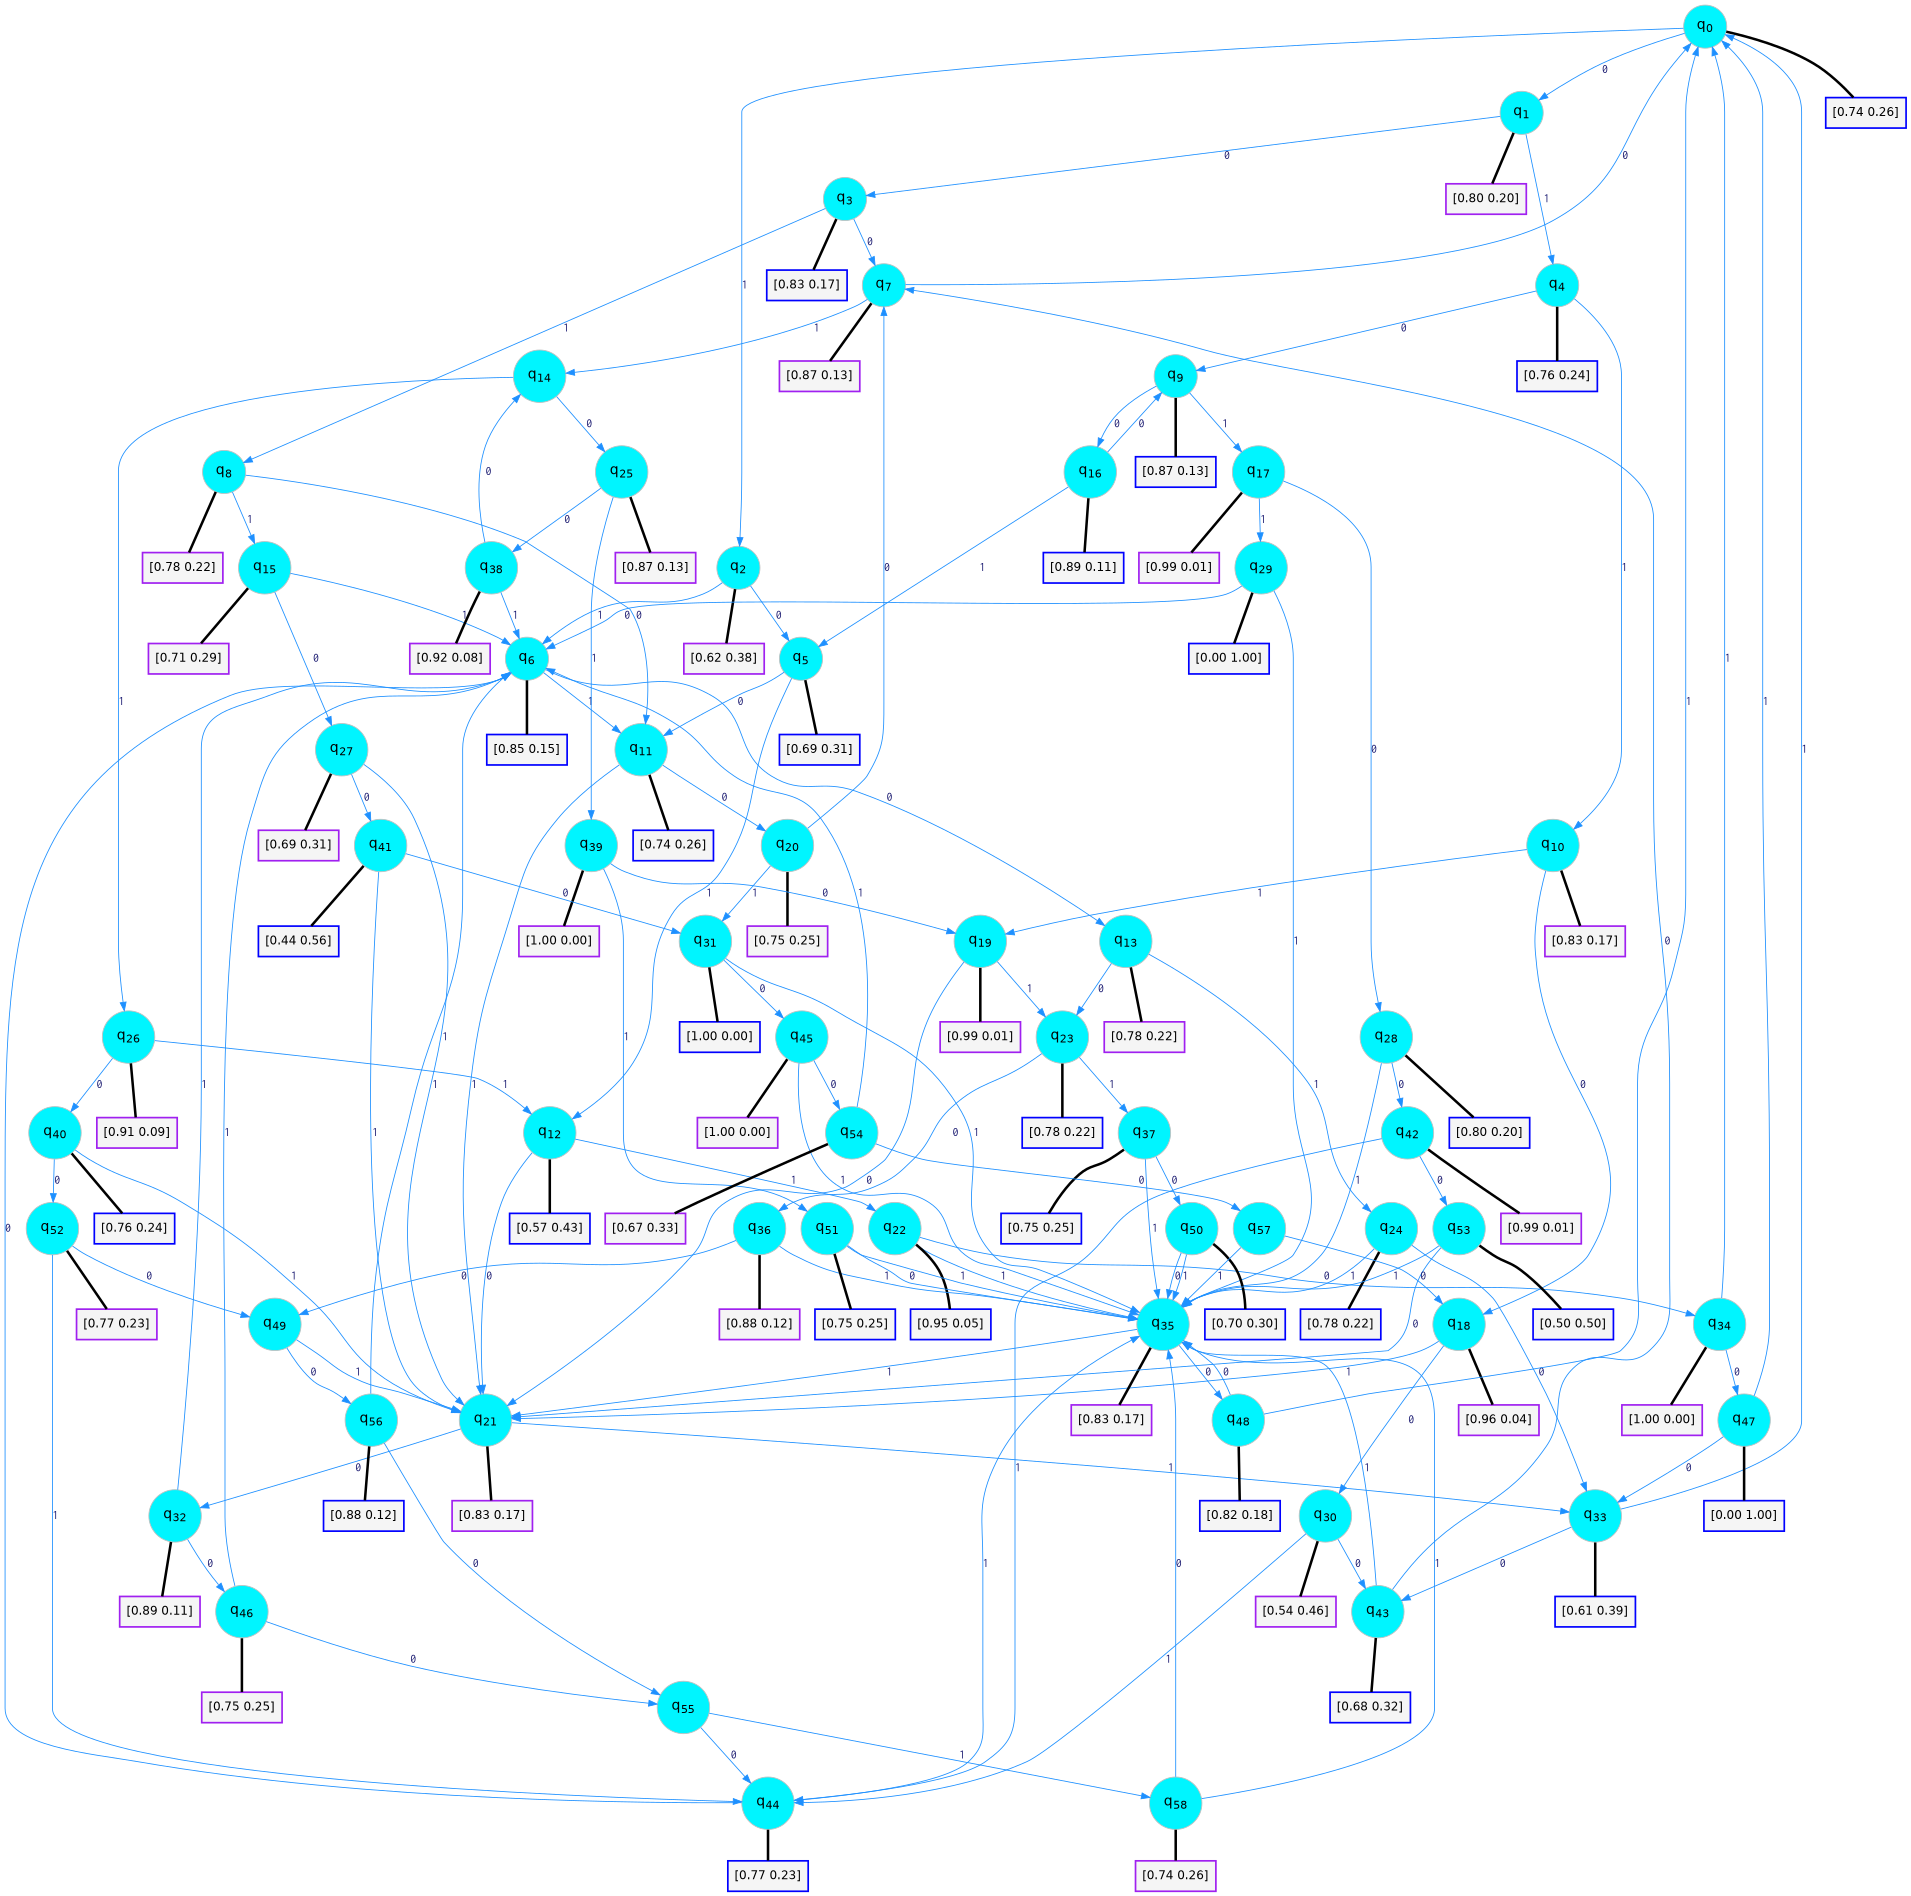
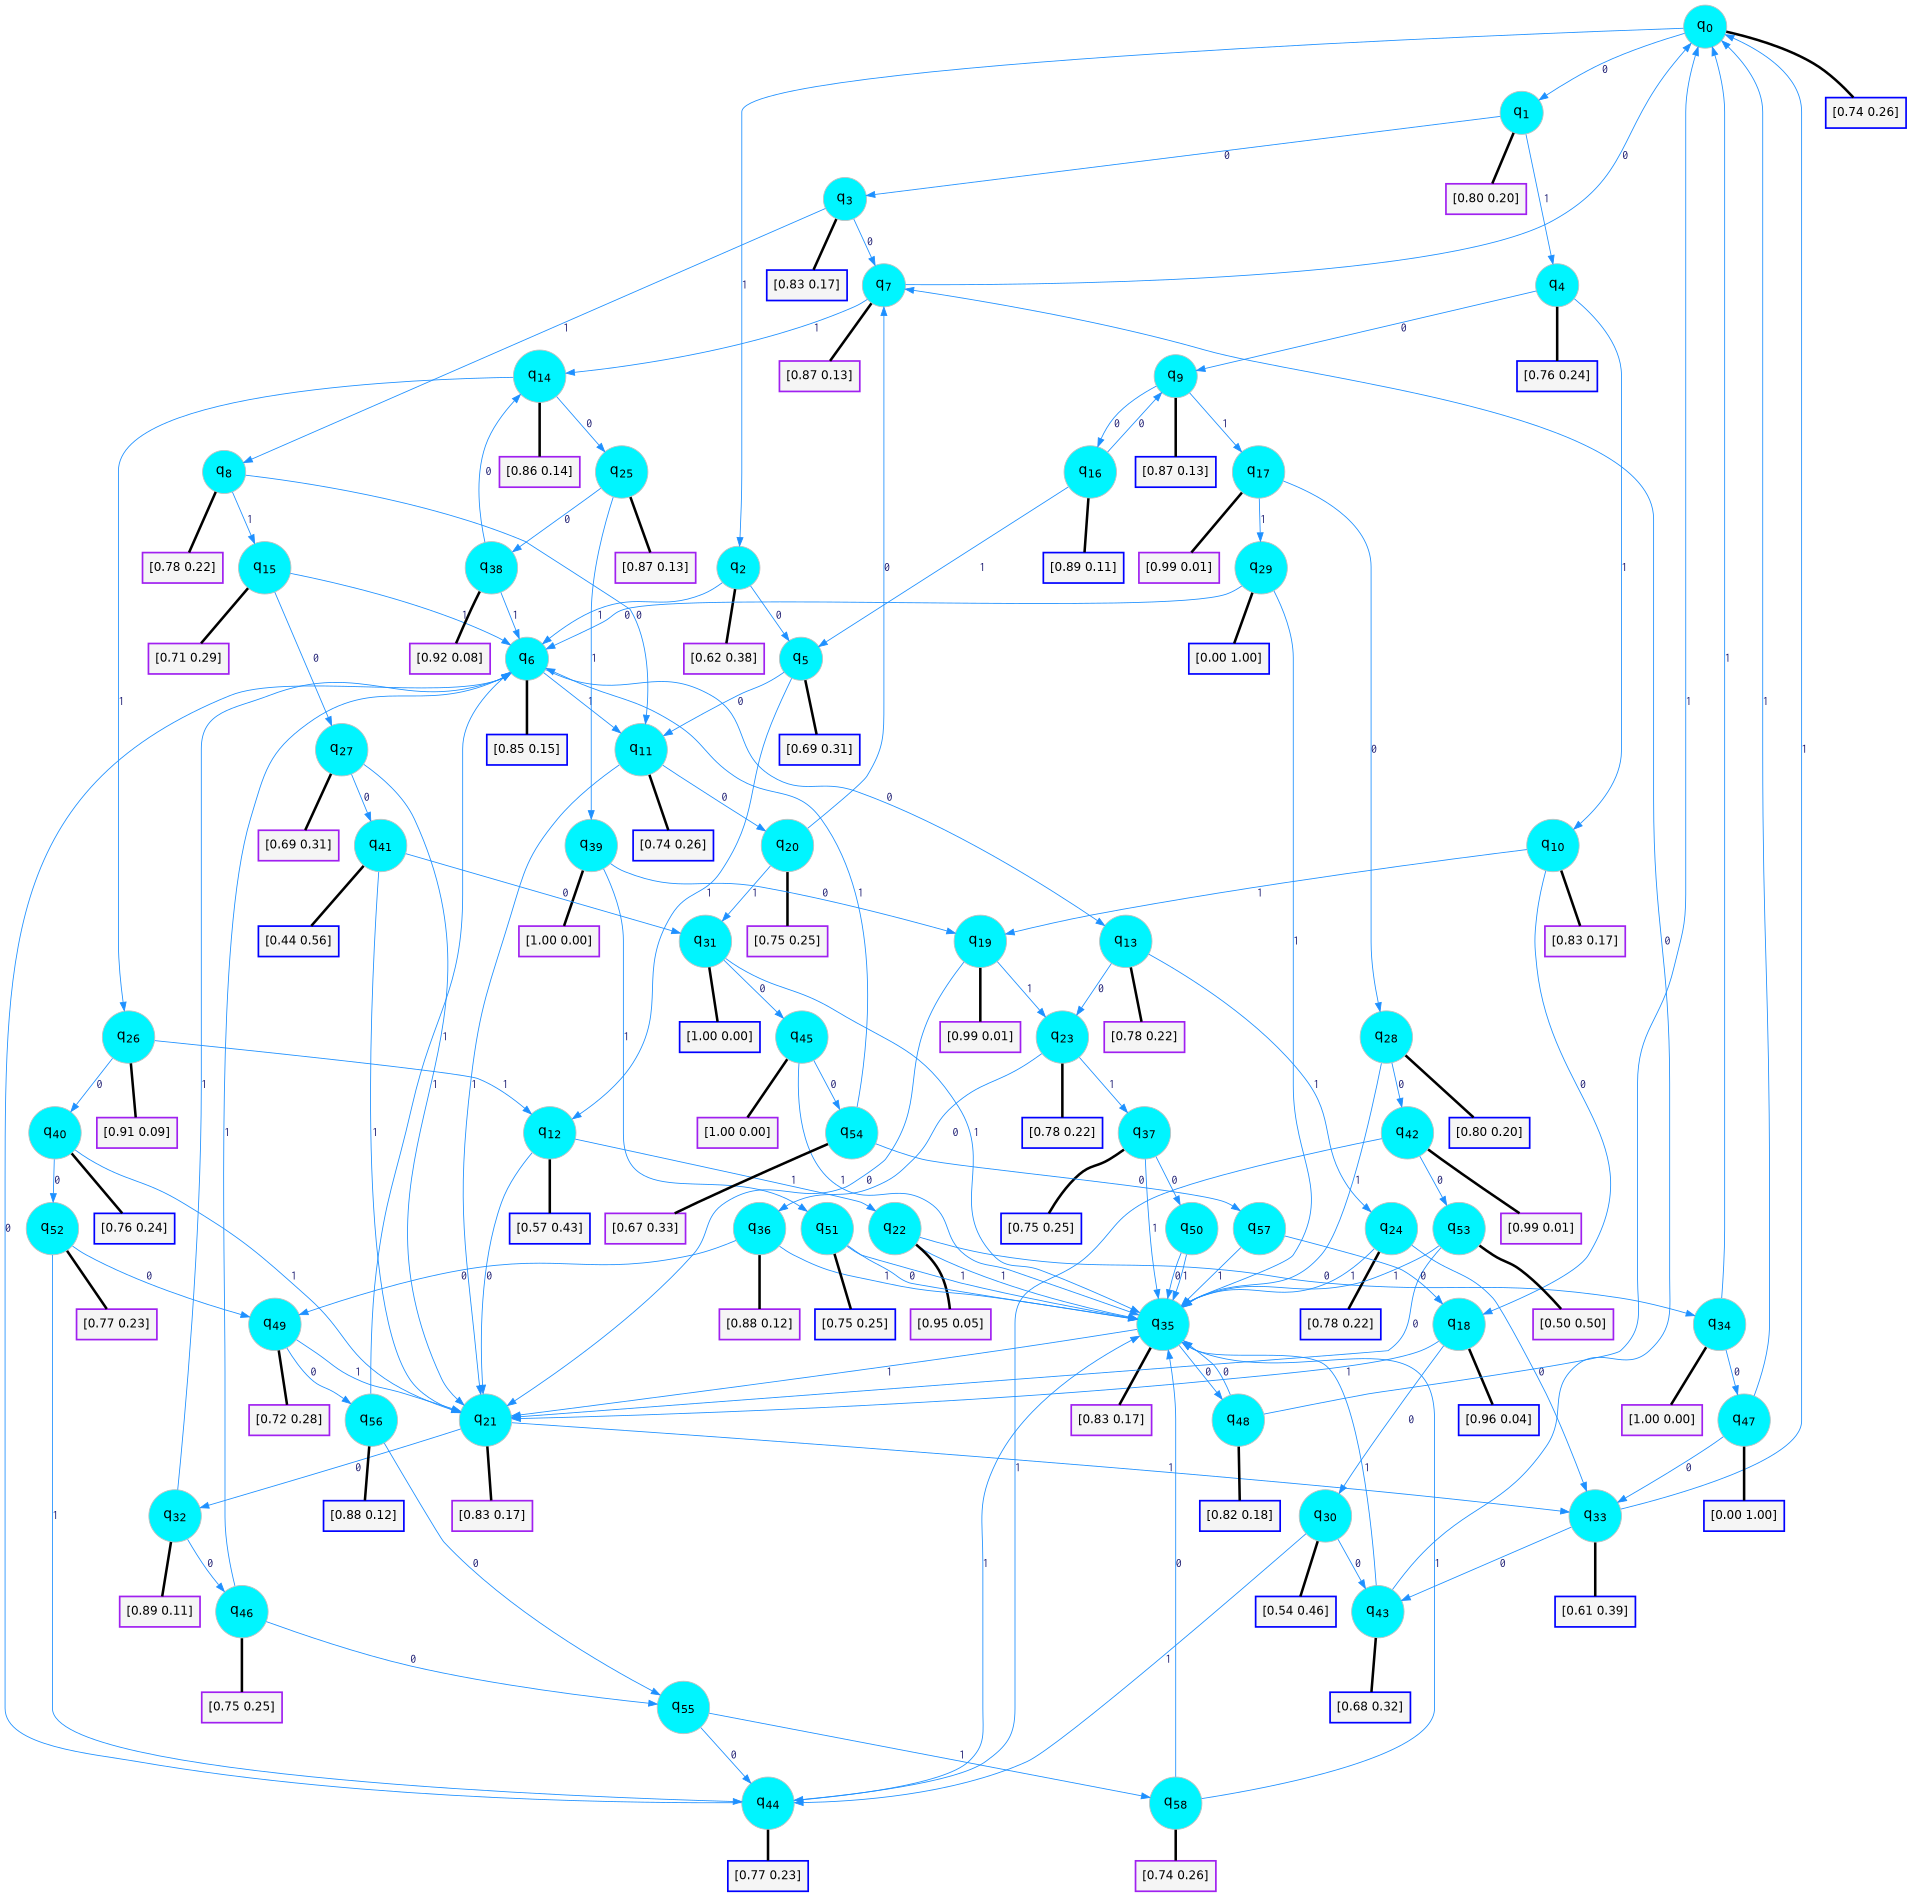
node "[0.86 0.14]": added
node "[0.95 0.05]": color blue -> purple
node "[0.70 0.30]": removed
node "[0.50 0.50]": color blue -> purple
node "[0.72 0.28]": added
node "[0.96 0.04]": color purple -> blue
node "[0.54 0.46]": color purple -> blue
